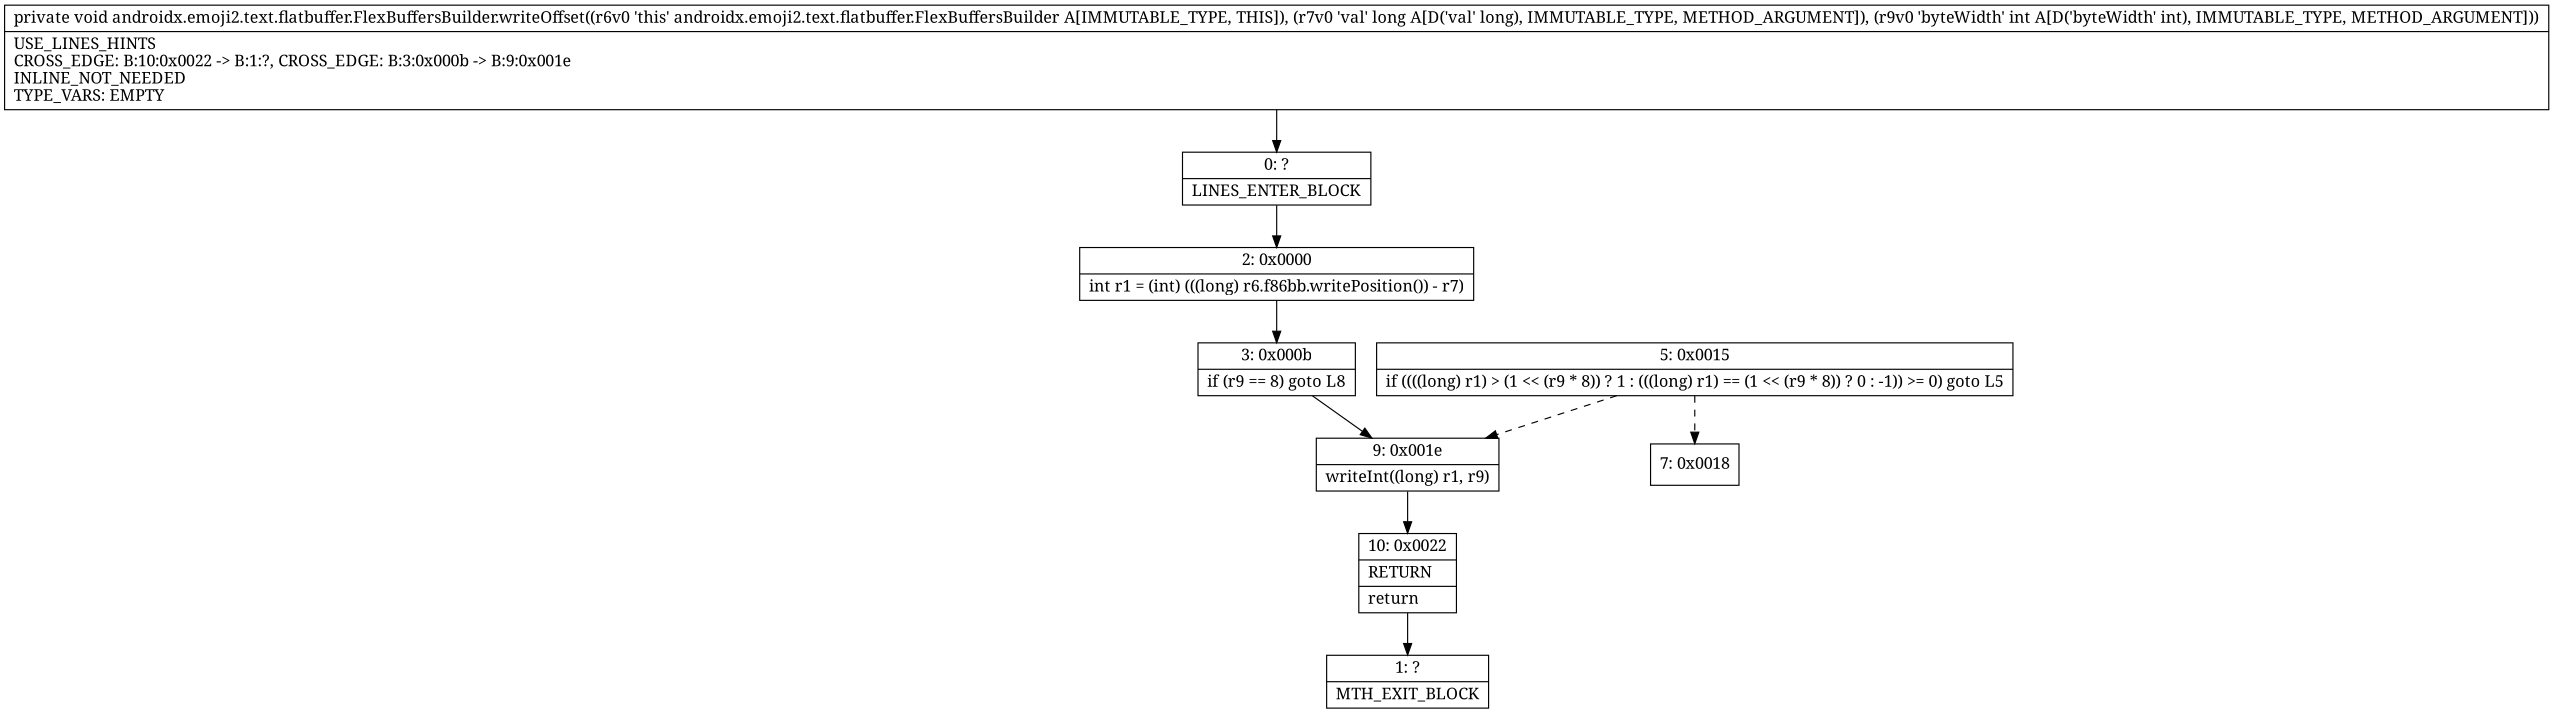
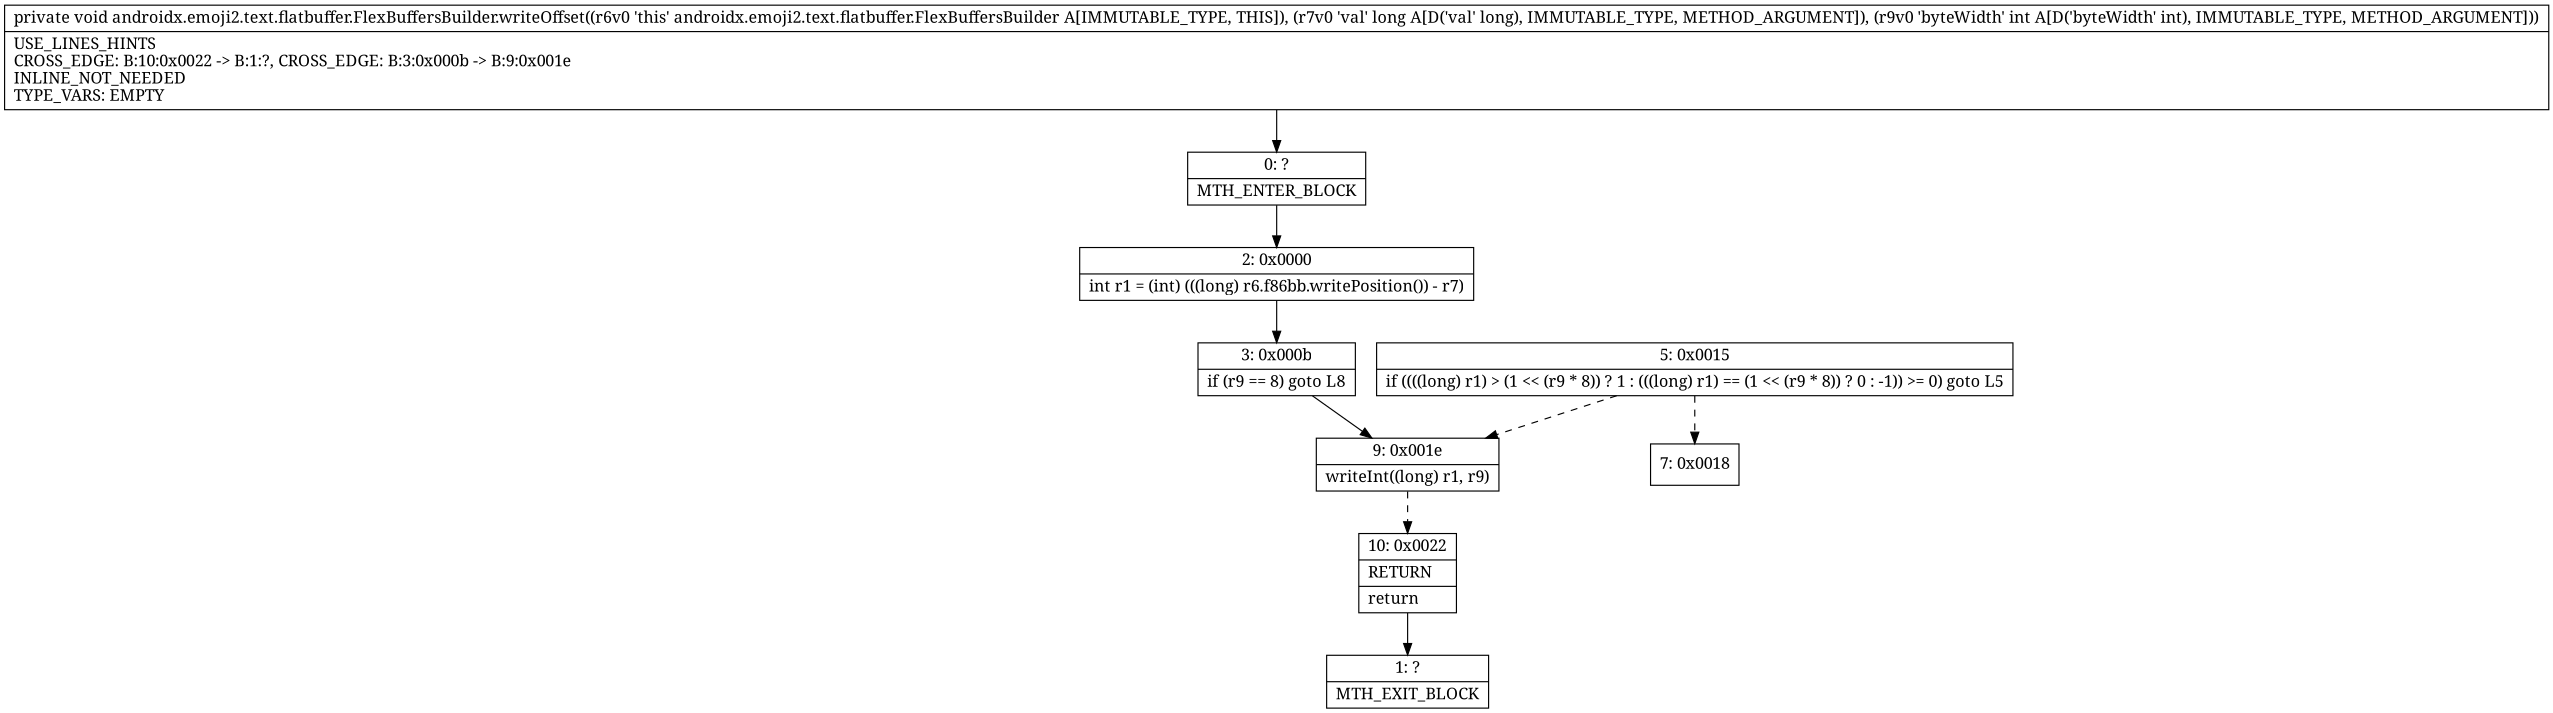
node "0: ?": text "LINES_ENTER_BLOCK" -> "MTH_ENTER_BLOCK"
edge "9: 0x001e" -> "10: 0x0022": style solid -> dashed
